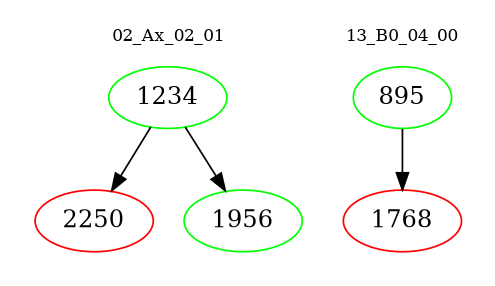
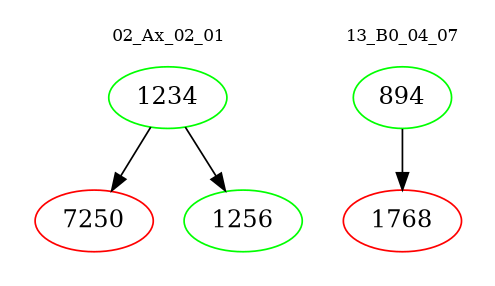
cluster "13_B0_04_00": label "13_B0_04_00" -> "13_B0_04_07"
node "895": label "895" -> "894"
node "2250": label "2250" -> "7250"
node "1956": label "1956" -> "1256"
